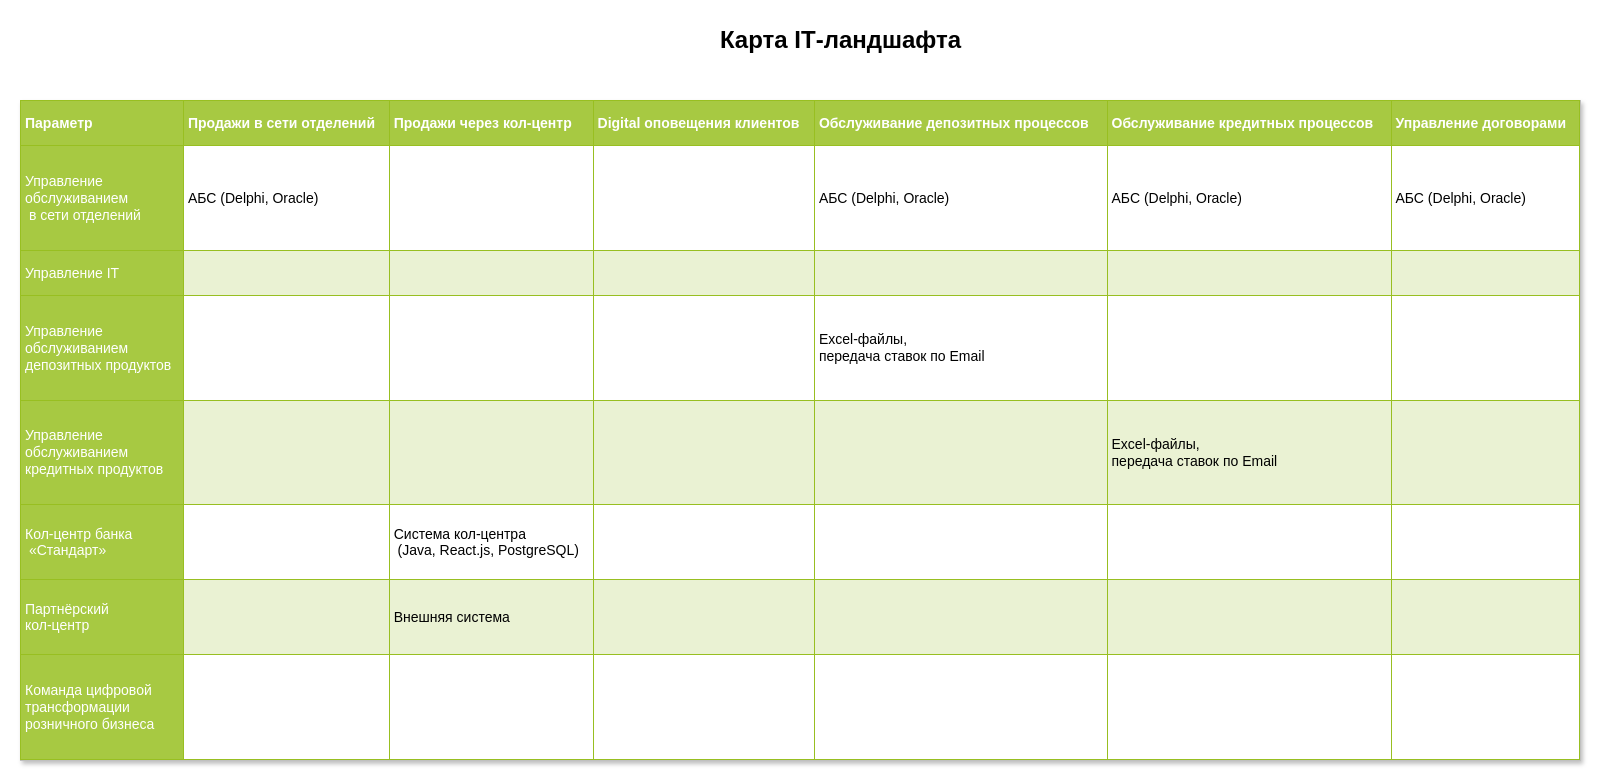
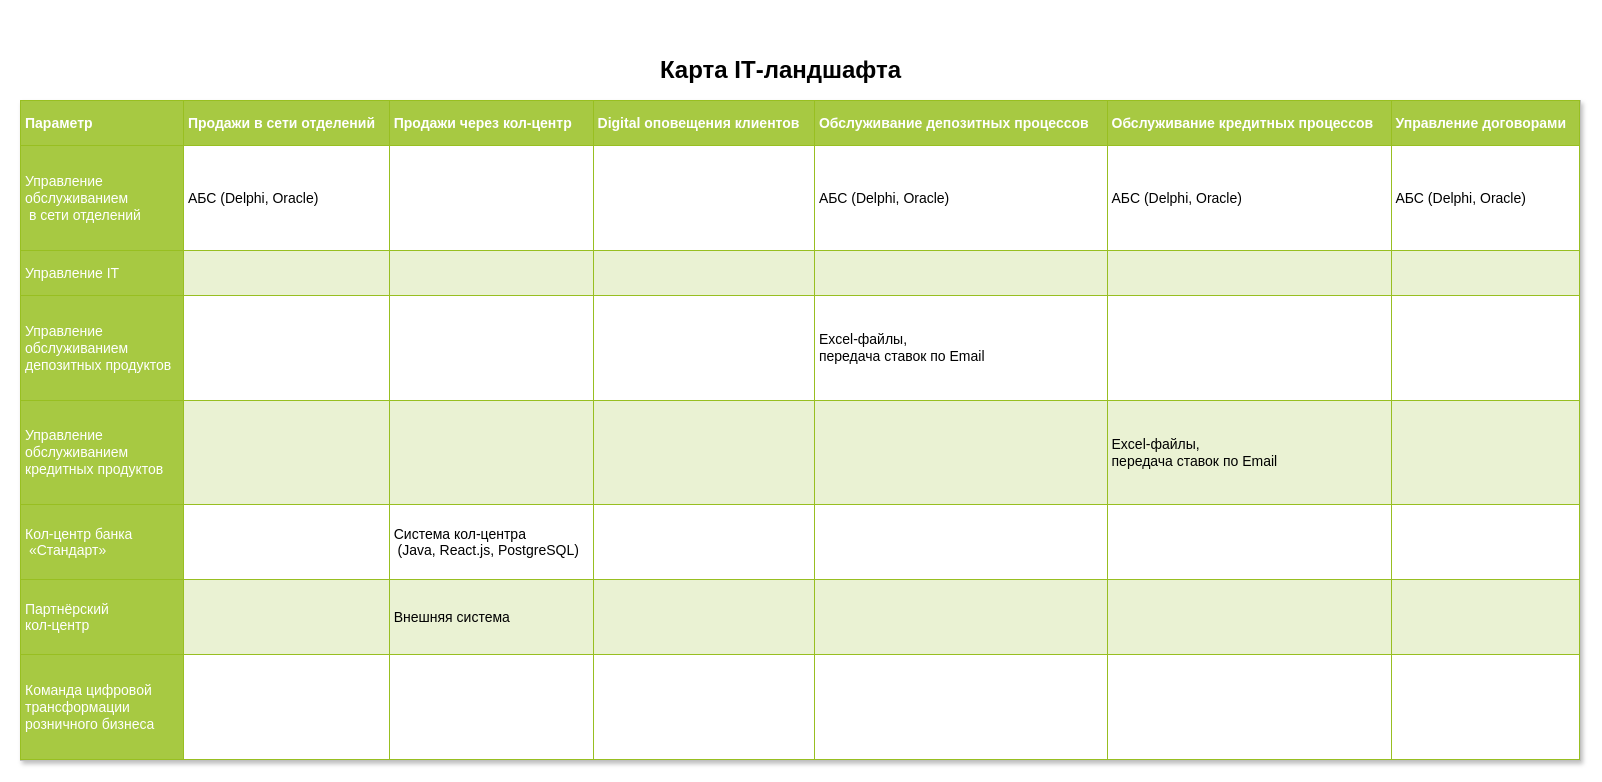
node "Карта IT‑ландшафта": moved (841, 41) -> (781, 71)
